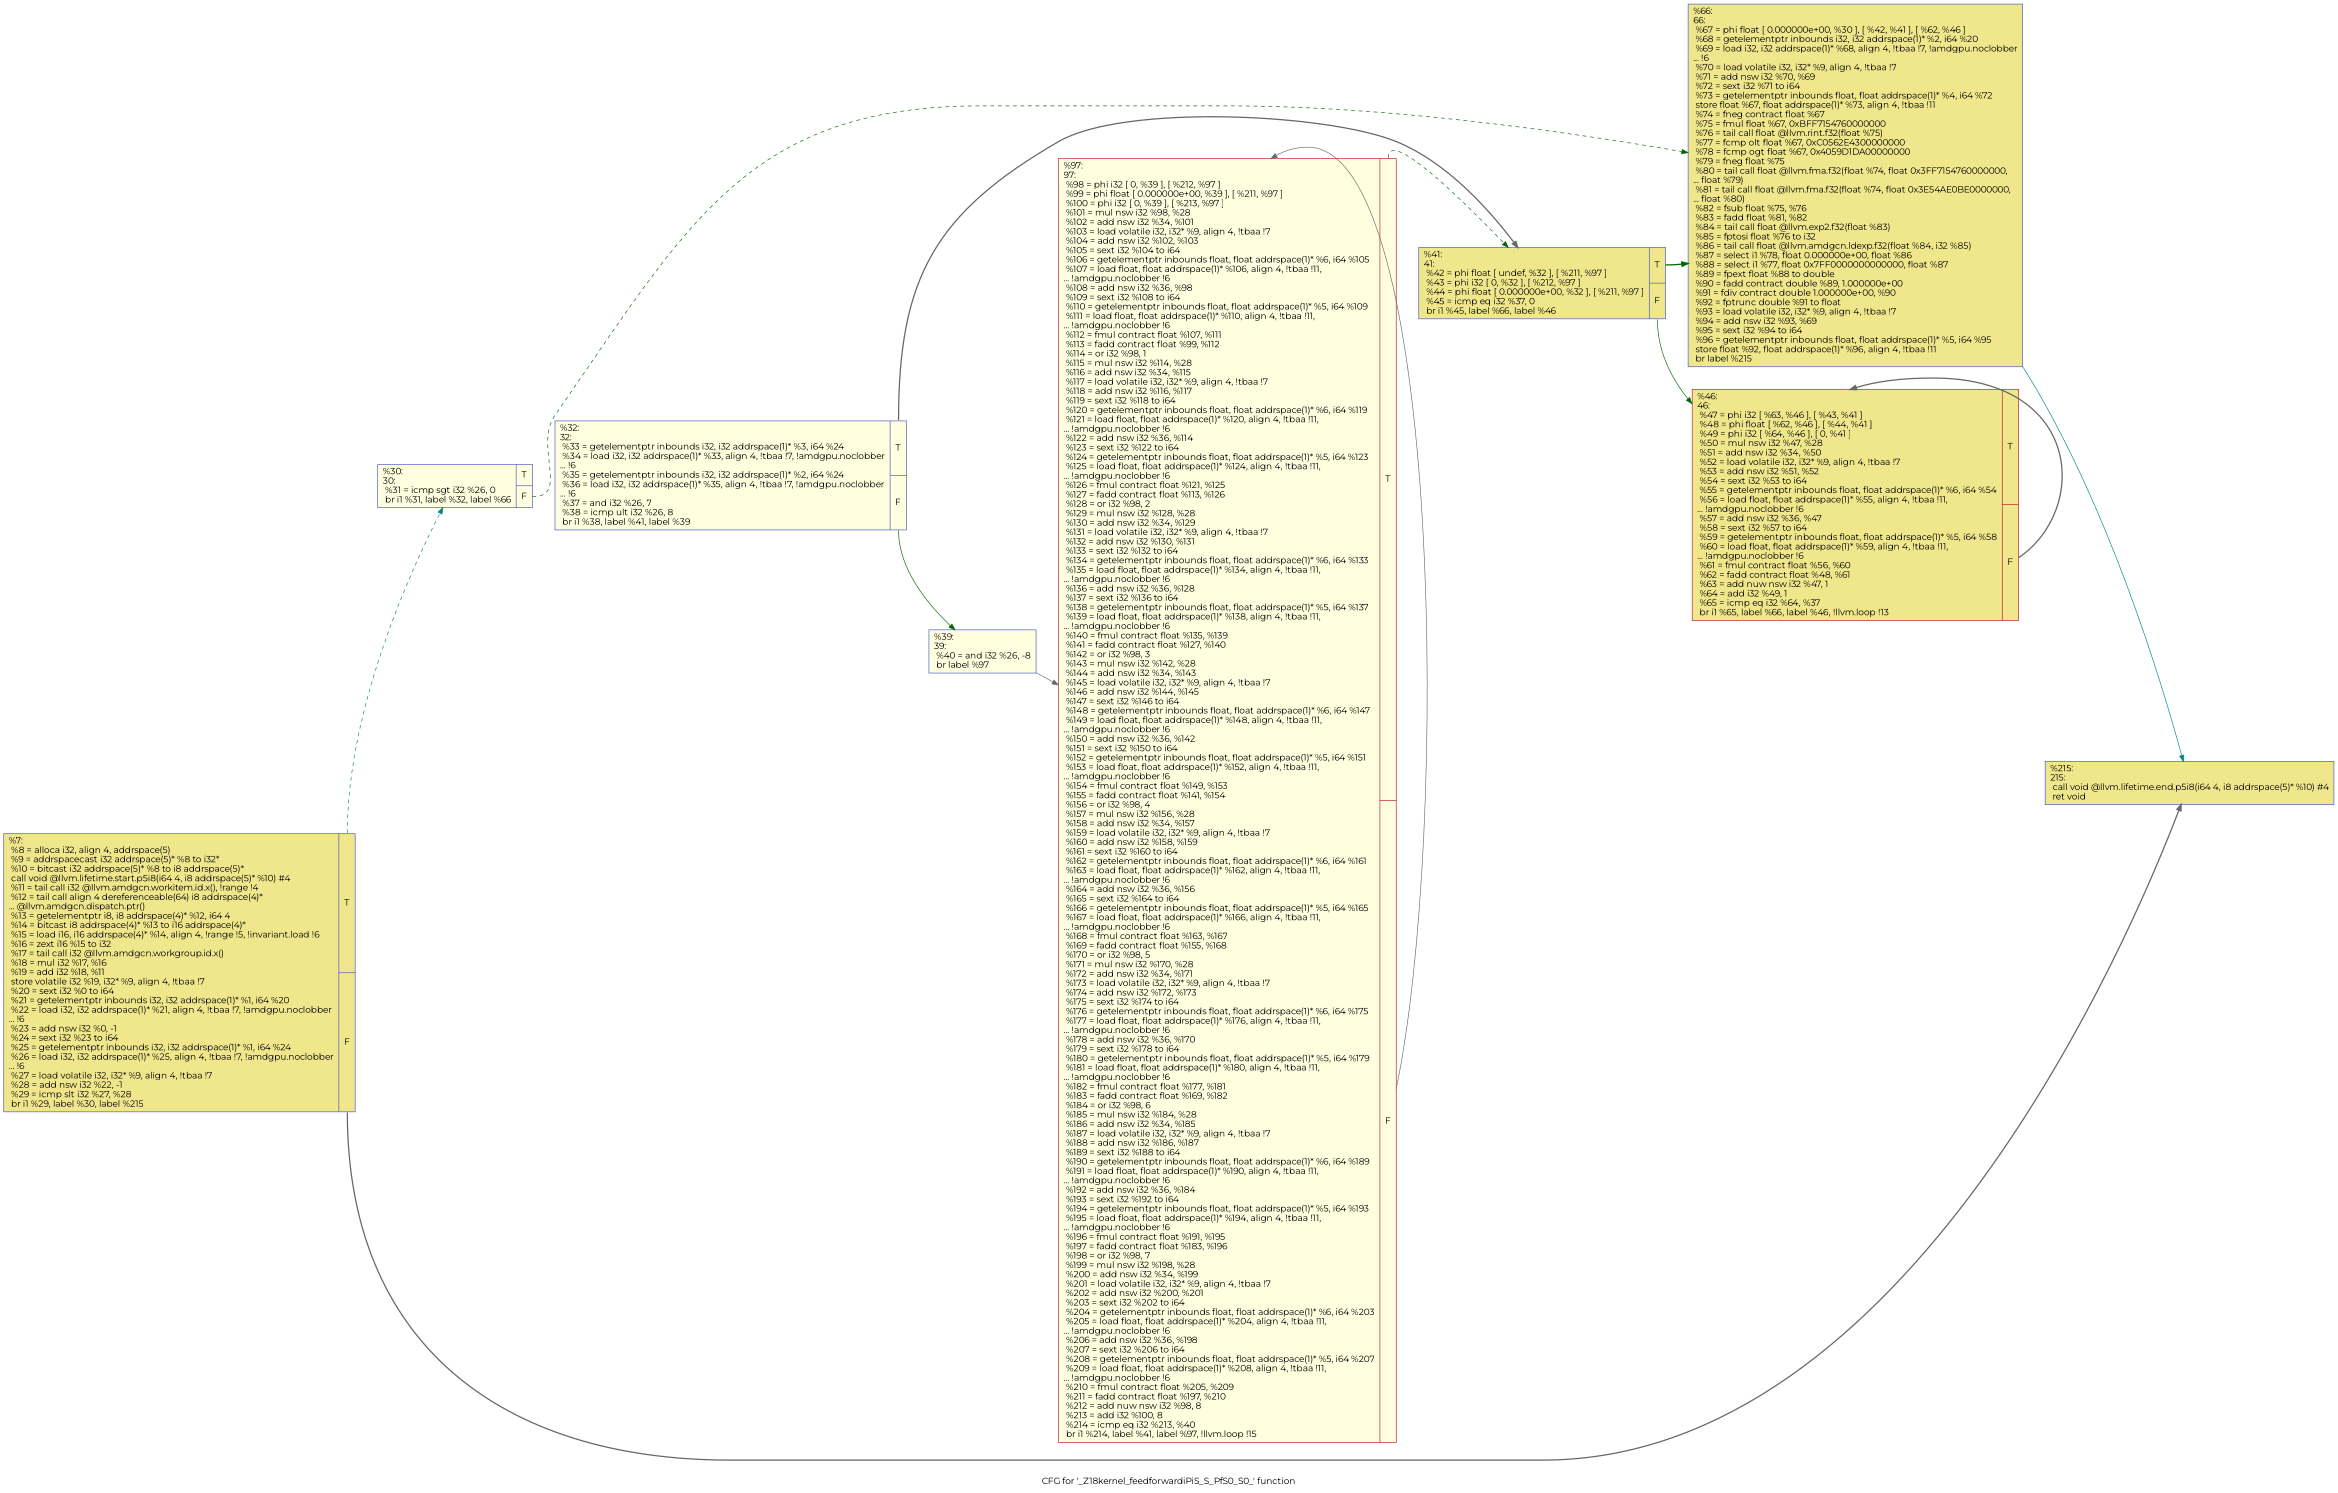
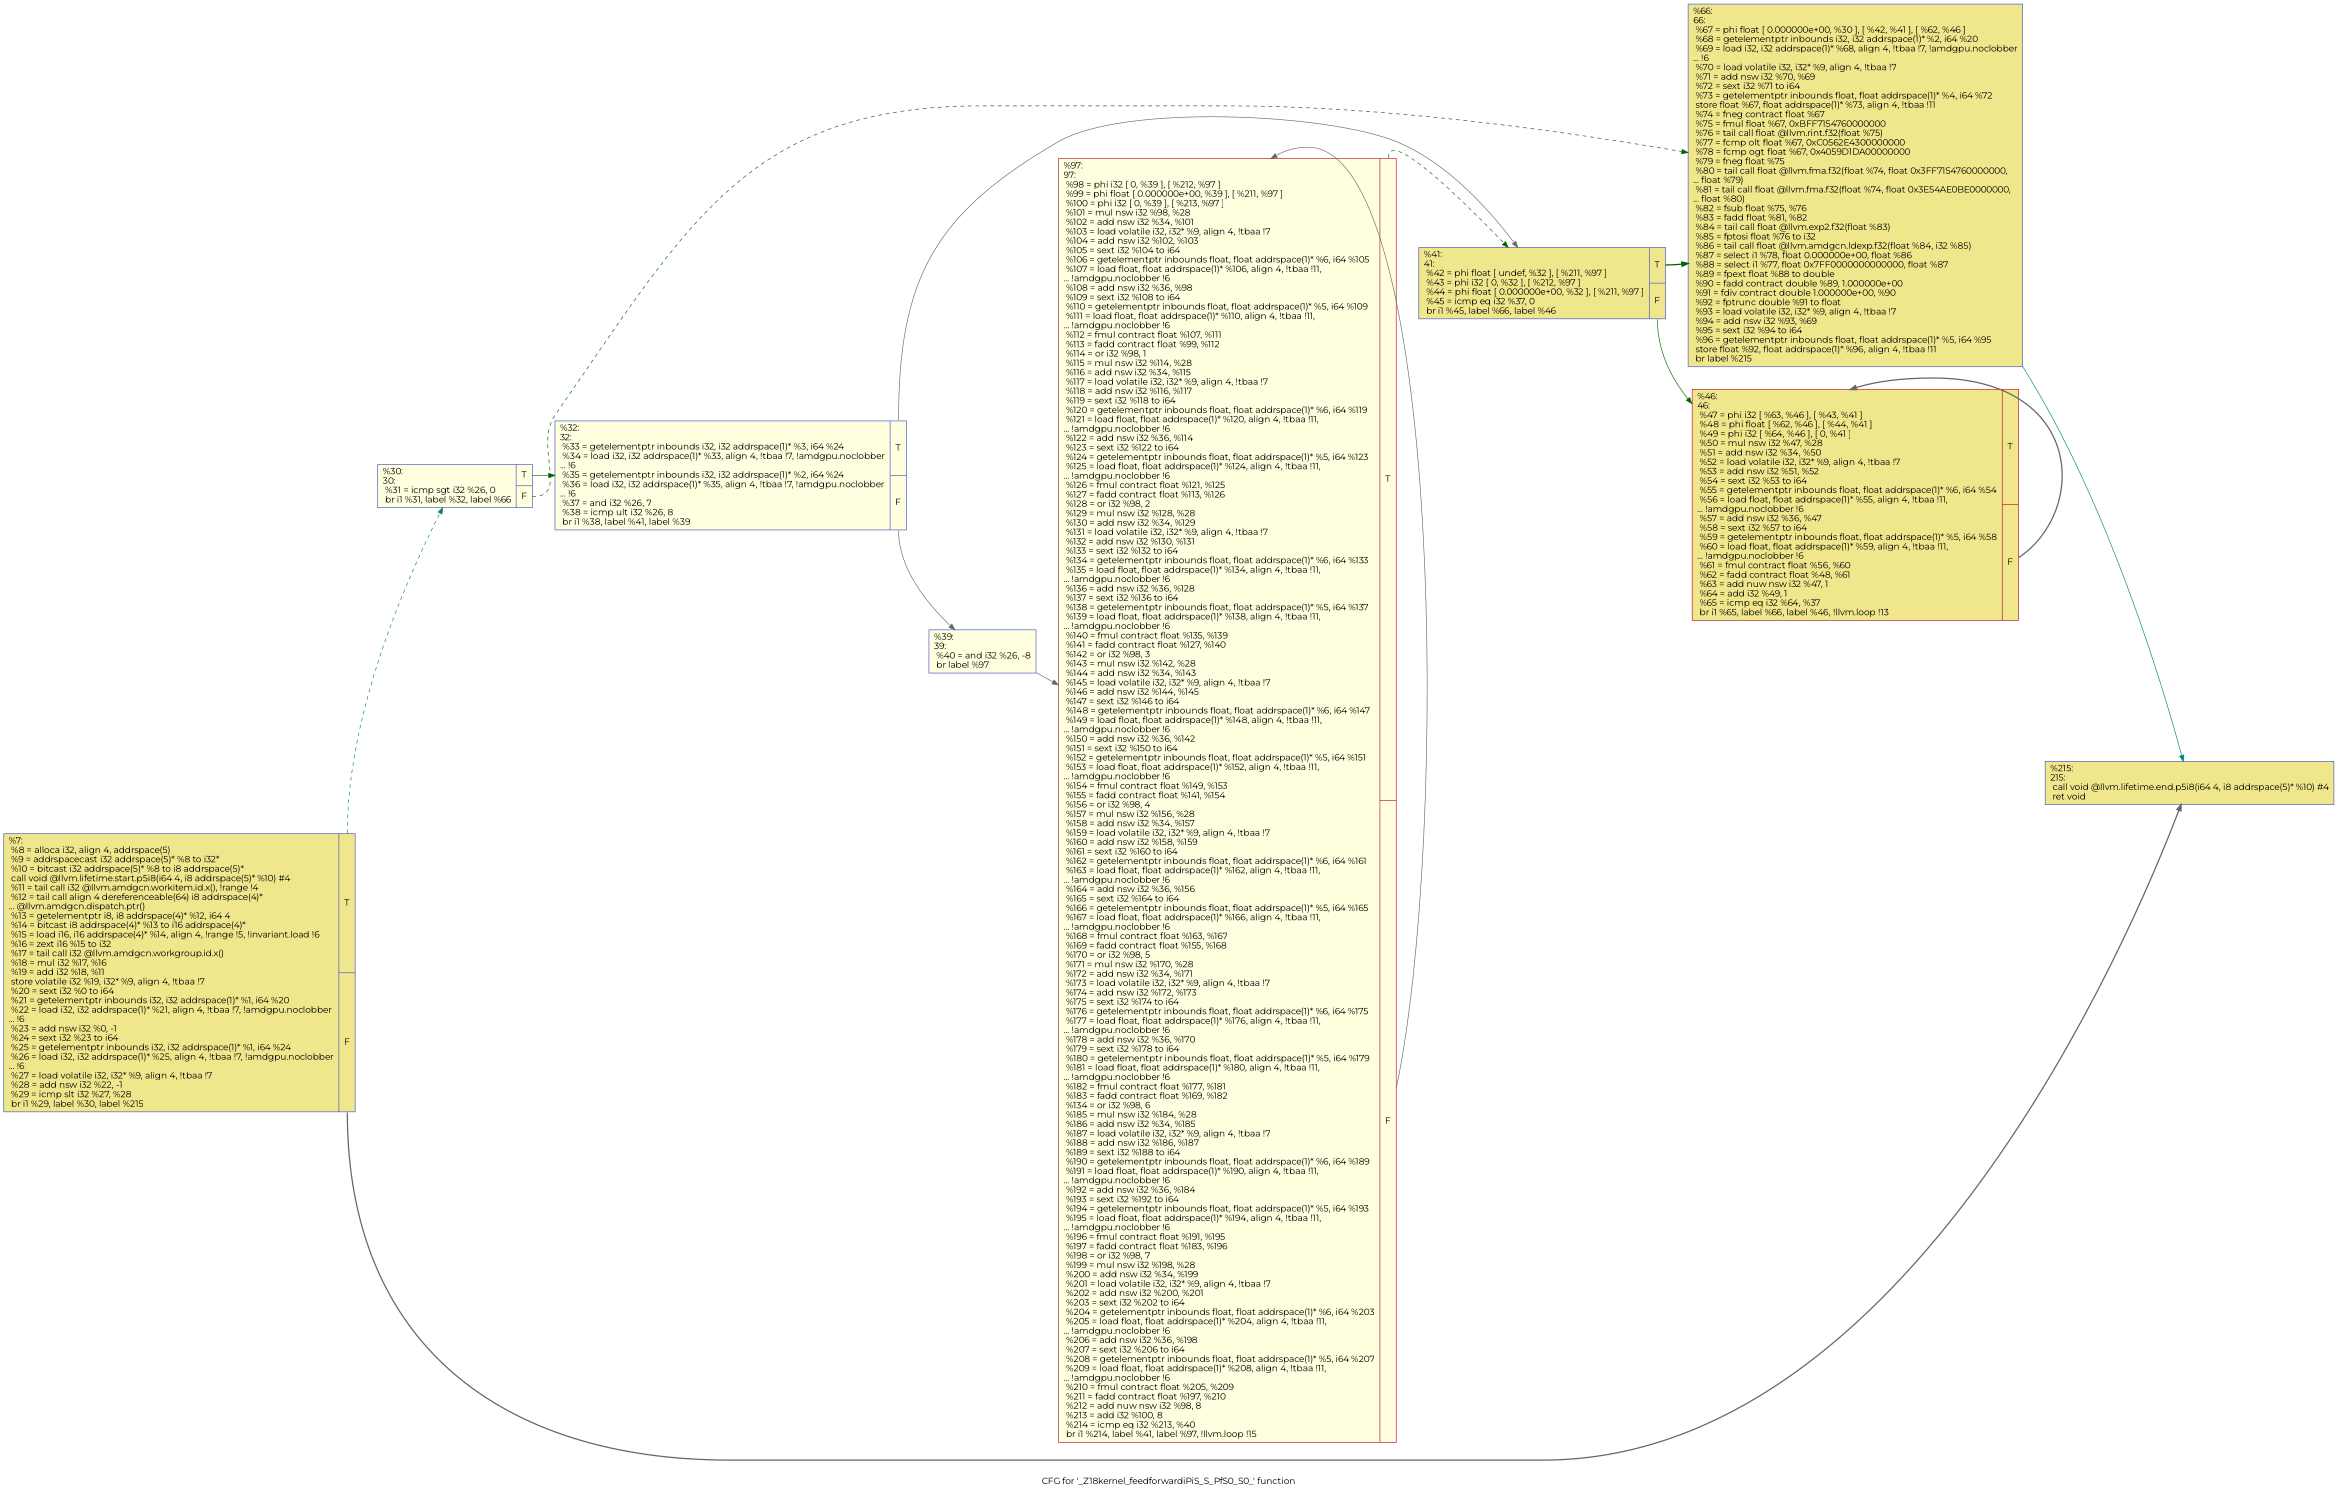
edge "%32:" -> "%41:": style bold -> solid
edge "%30:" -> "%32:": added
edge "%32:" -> "%39:": color darkgreen -> gray40
node "%97:": text "%184 = or i32 %98, 6" -> "%134 = or i32 %98, 6"
